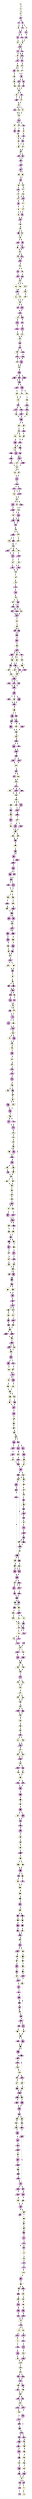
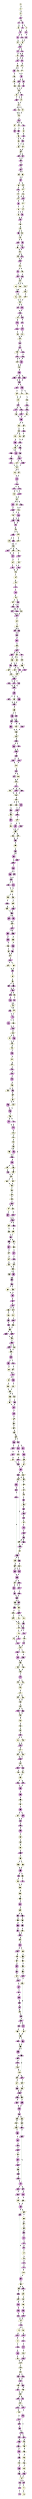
node "S415": added
